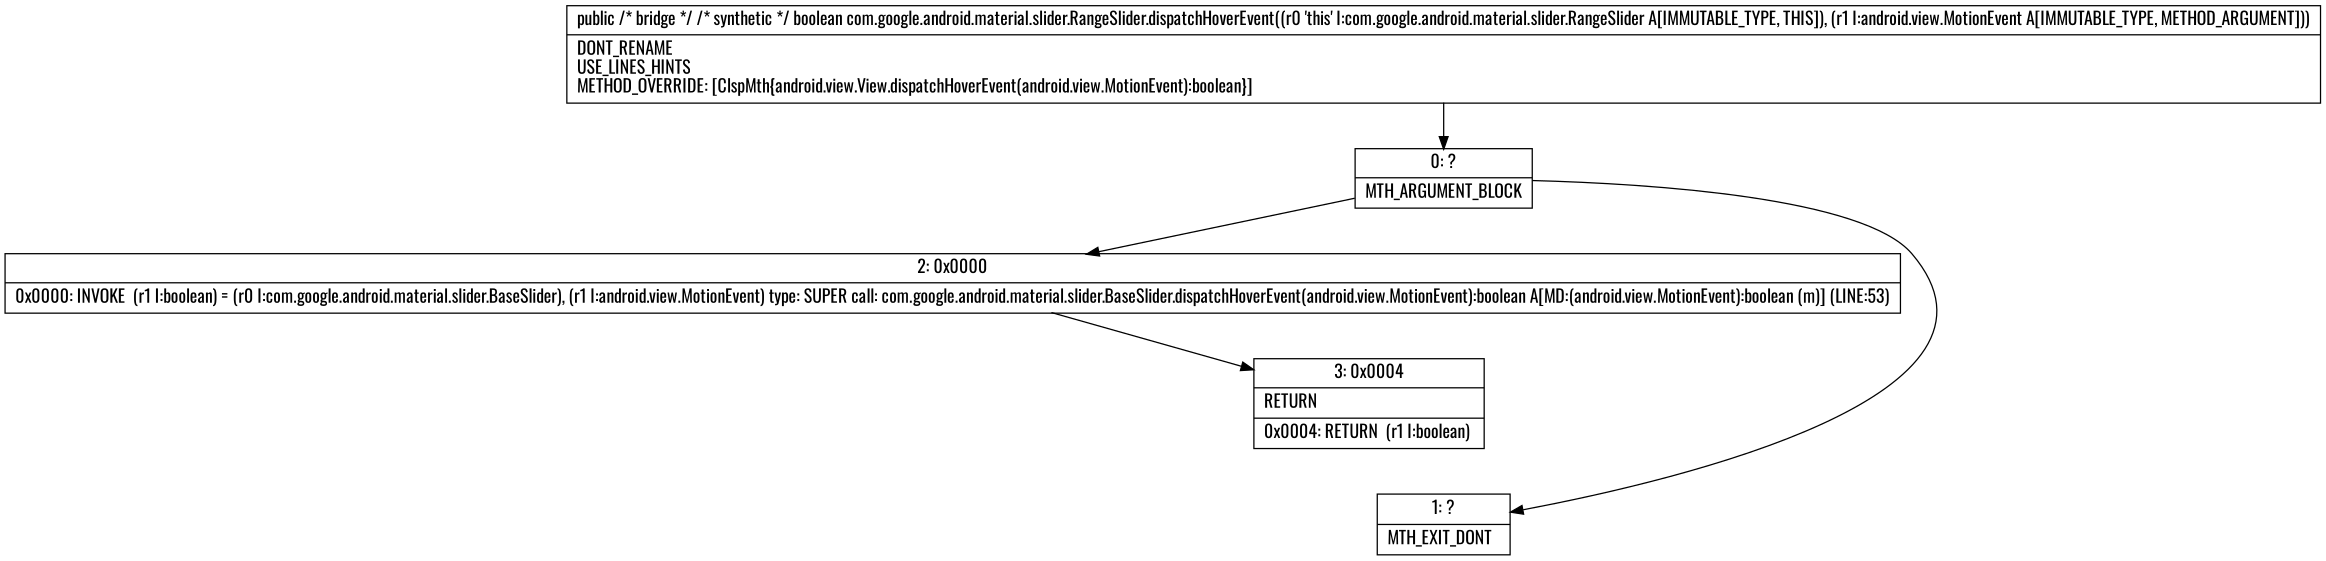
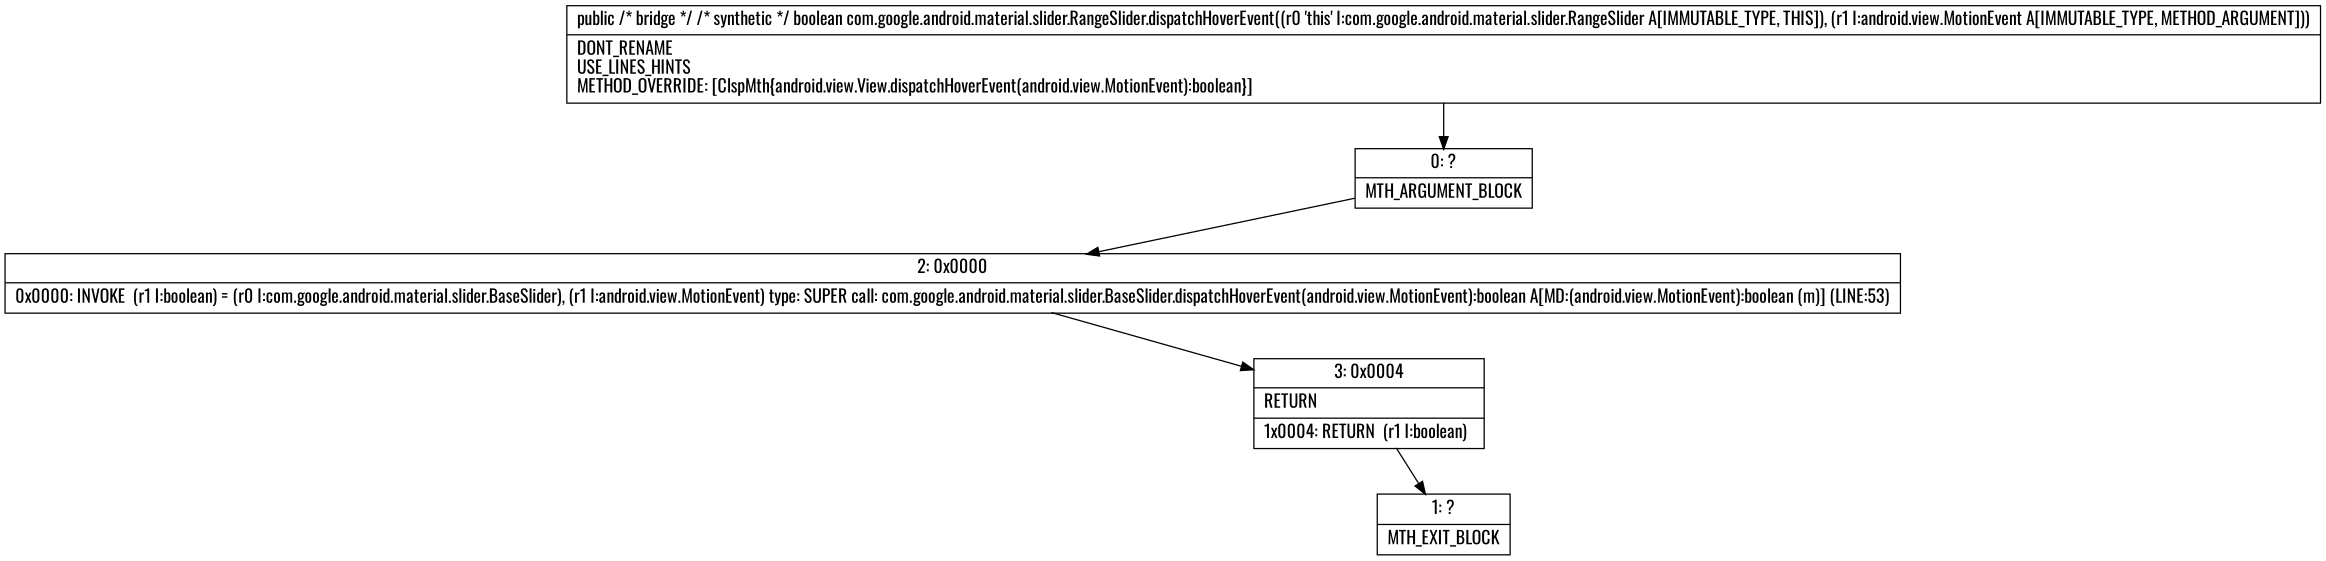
edge "0: ?" -> "1: ?": now "3: 0x0004" -> "1: ?"
node "3: 0x0004": text "0x0004: RETURN  (r1 I:boolean)" -> "1x0004: RETURN  (r1 I:boolean)"
node "1: ?": text "MTH_EXIT_DONT" -> "MTH_EXIT_BLOCK"
